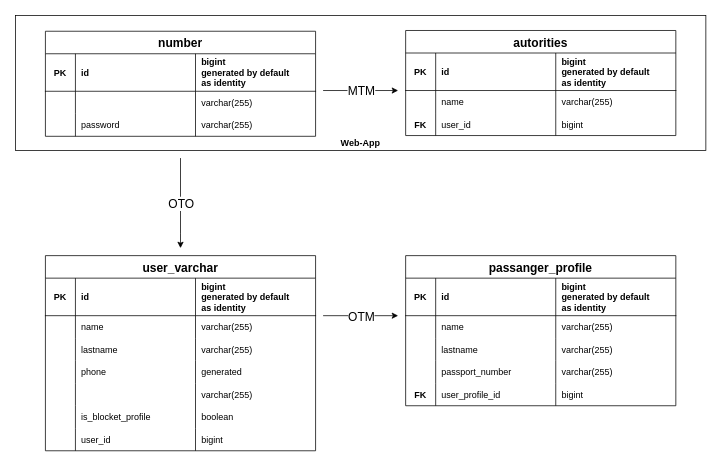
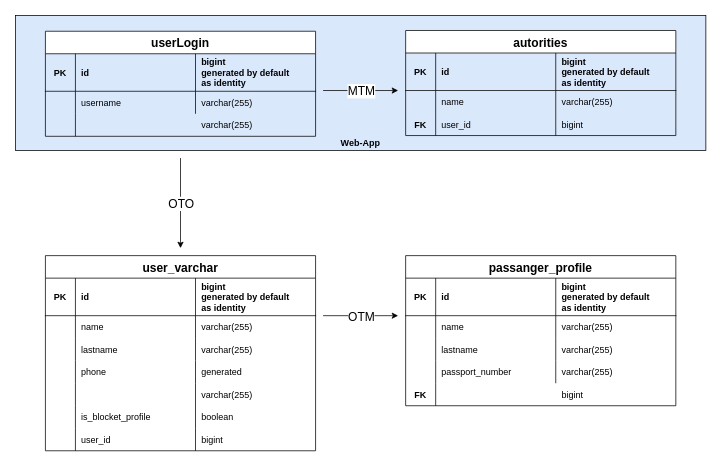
node "number": label "number" -> "userLogin"
node "Web-App": fillcolor #ffffff -> #dae8fc
node "username": added
node "password": removed
node "user_profile_id": removed
